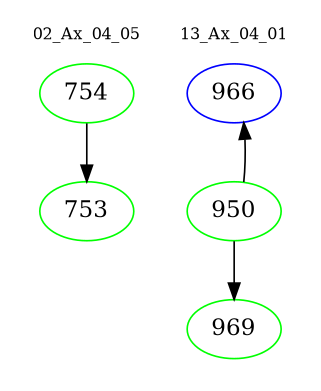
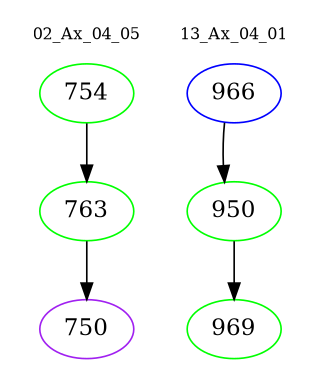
edge "950" -> "966": reversed
node "753": label "753" -> "763"
node "750": added
